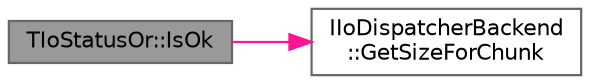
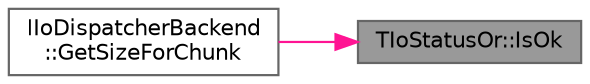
edge "TIoStatusOr::IsOk" -> "IIoDispatcherBackend ::GetSizeForChunk": reversed
